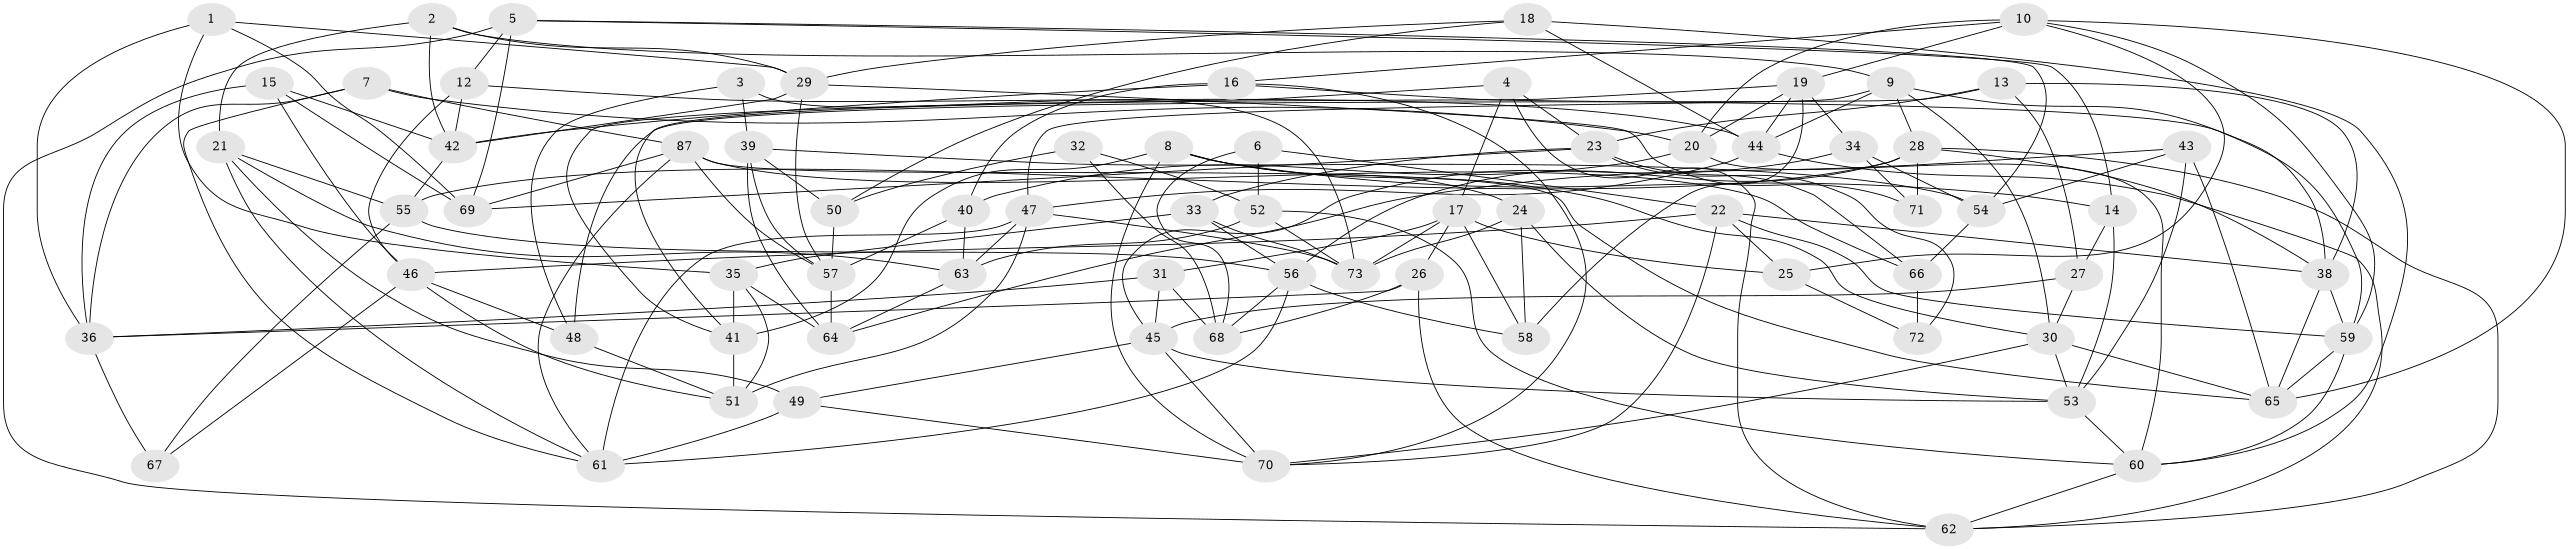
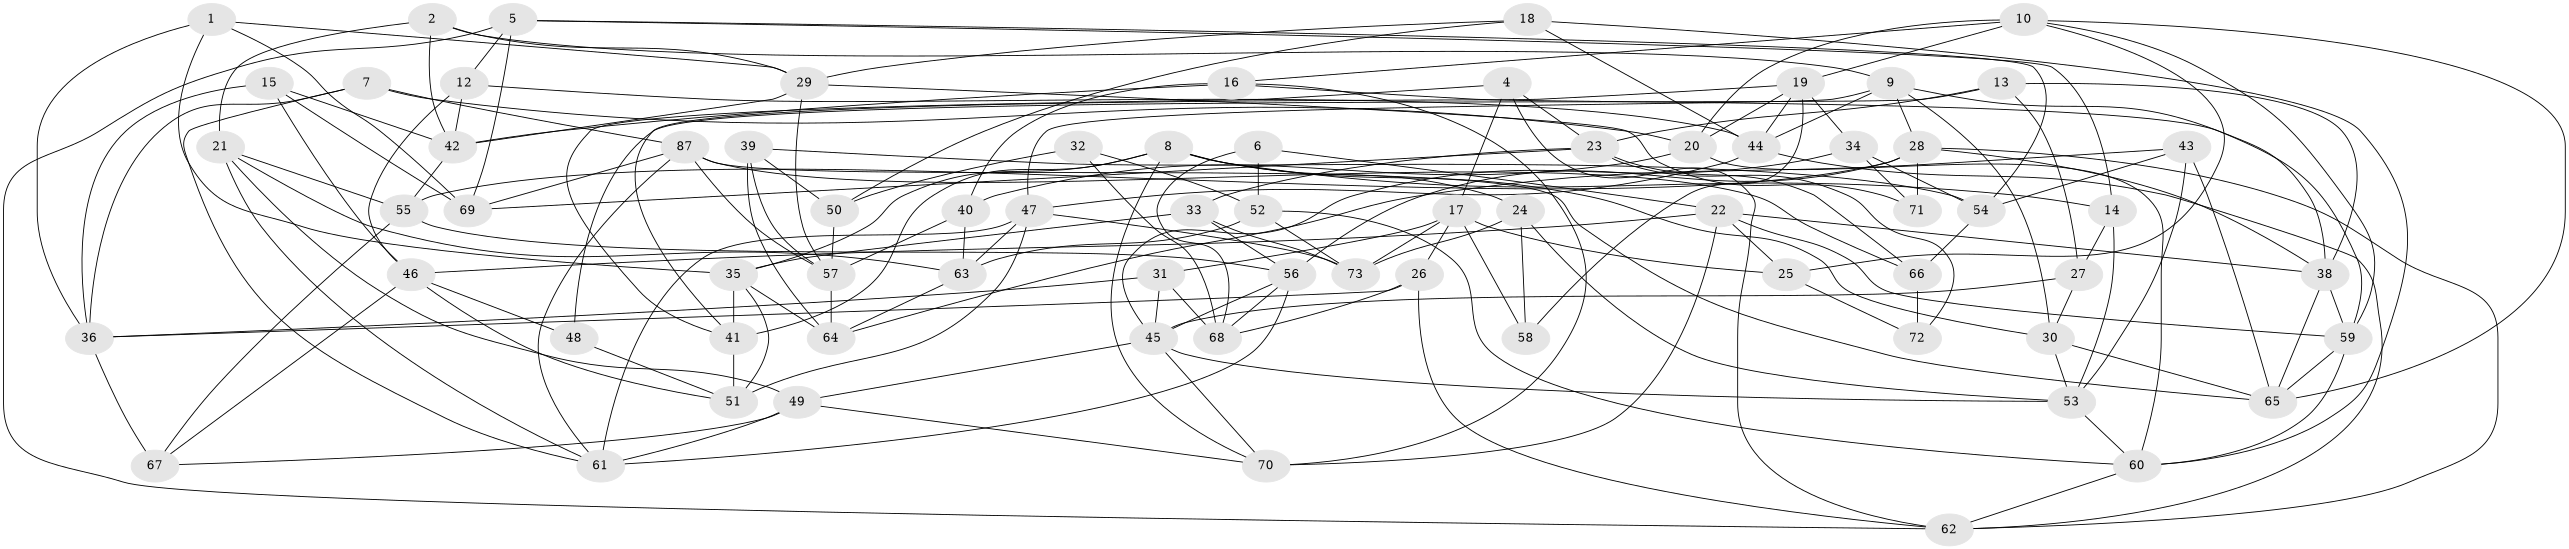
node "3": removed
edge "8" -- "35": added
edge "56" -- "58": now "56" -- "45"
edge "30" -- "70": removed
edge "49" -- "67": added
